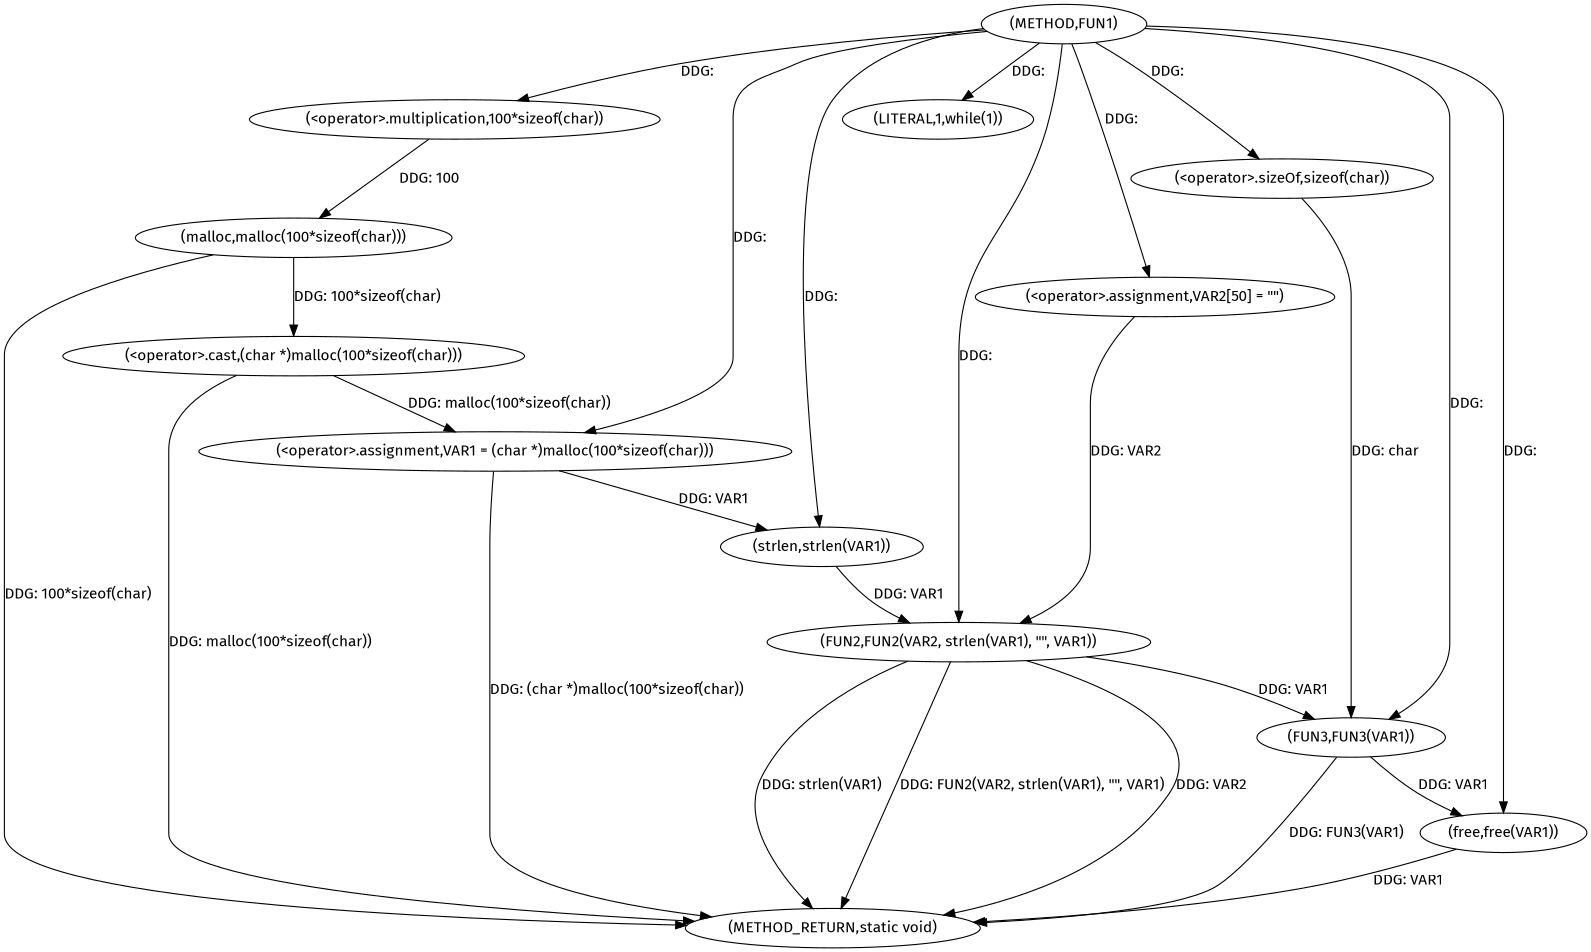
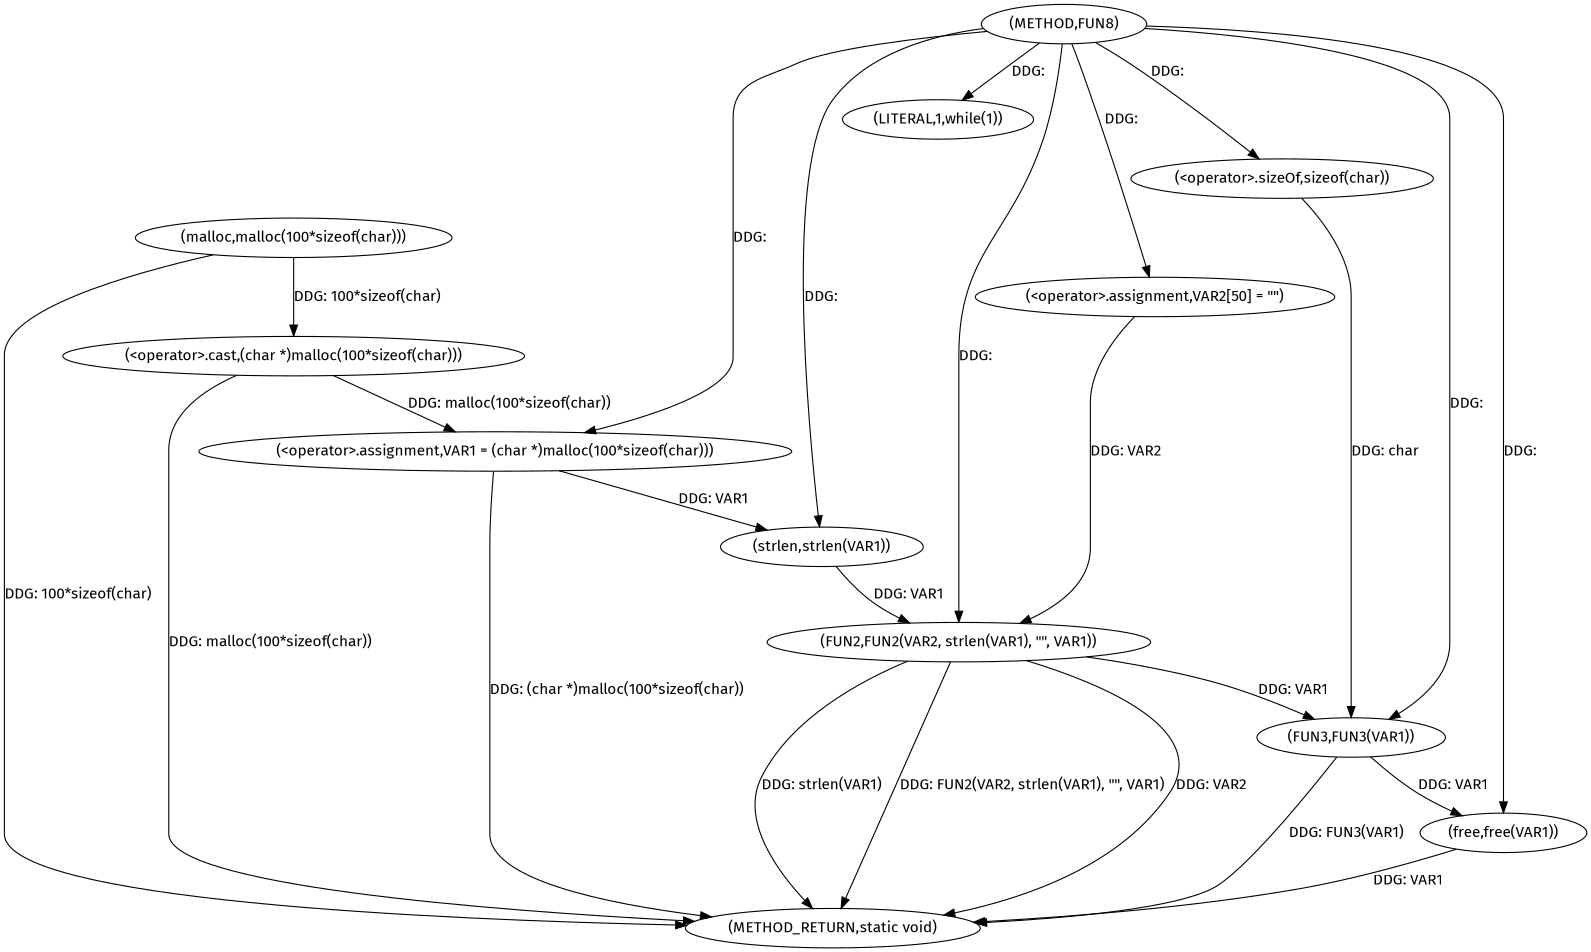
node "(METHOD,FUN1)": label "(METHOD,FUN1)" -> "(METHOD,FUN8)"
node "(<operator>.multiplication,100*sizeof(char))": removed
